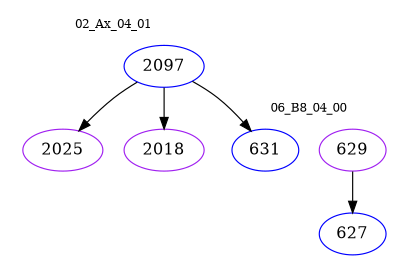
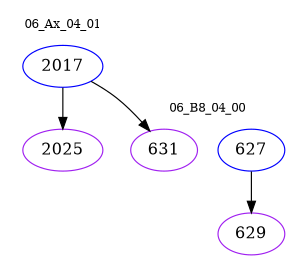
cluster "02_Ax_04_01": label "02_Ax_04_01" -> "06_Ax_04_01"
node "2097": label "2097" -> "2017"
node "2018": removed
node "631": color blue -> purple
edge "629" -> "627": reversed
